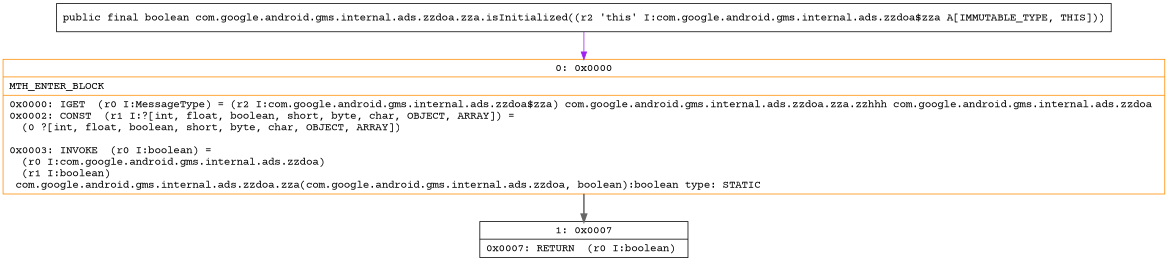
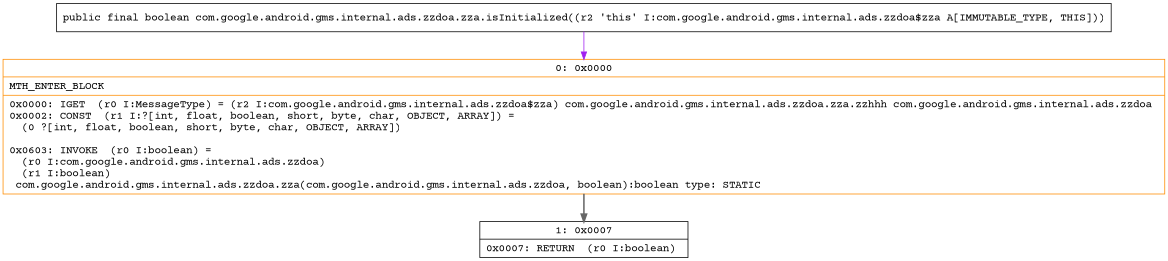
node "0: 0x0000": text "0x0003: INVOKE  (r0 I:boolean) =" -> "0x0603: INVOKE  (r0 I:boolean) ="
